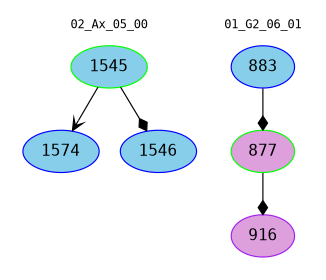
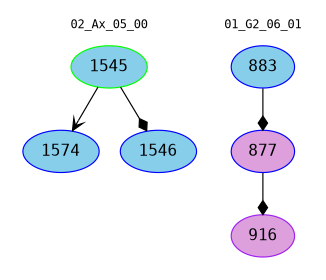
node "877": color green -> blue
